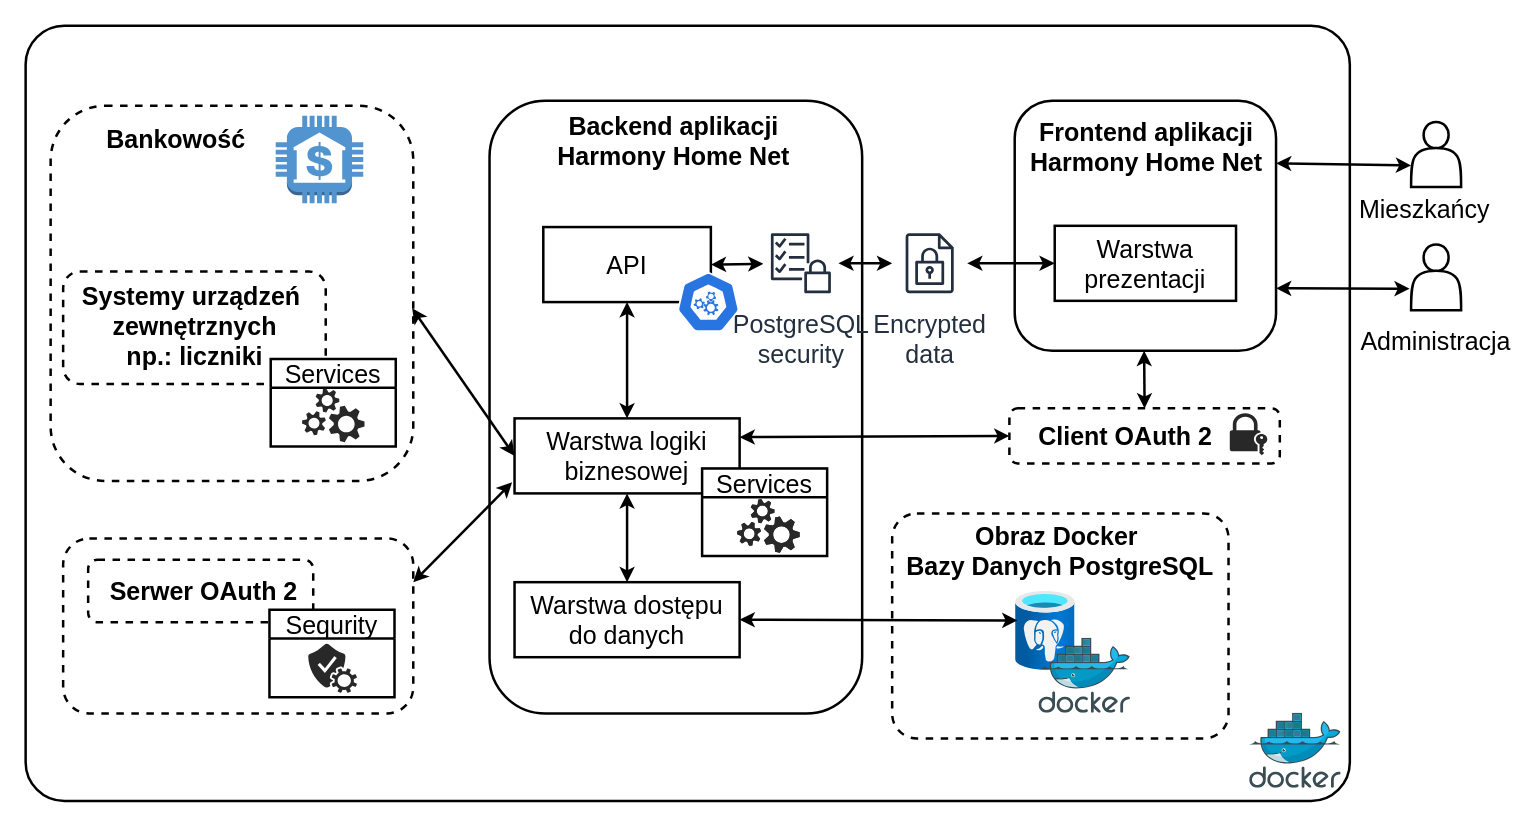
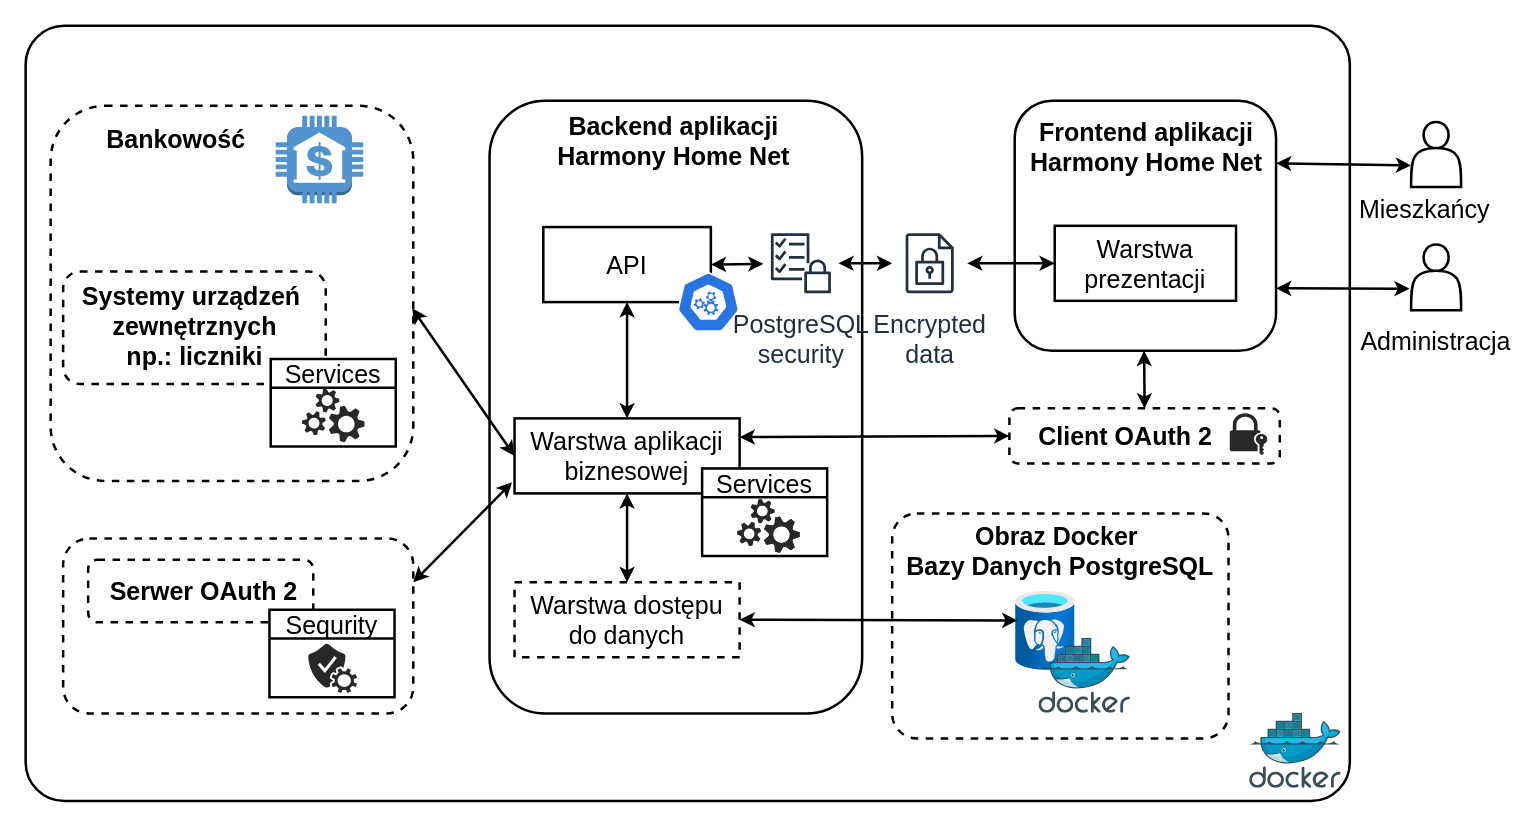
node "Warstwa logiki biznesowej": label "Warstwa logiki biznesowej" -> "Warstwa aplikacji biznesowej"
node "Warstwa dostępu do danych": style solid -> dashed
